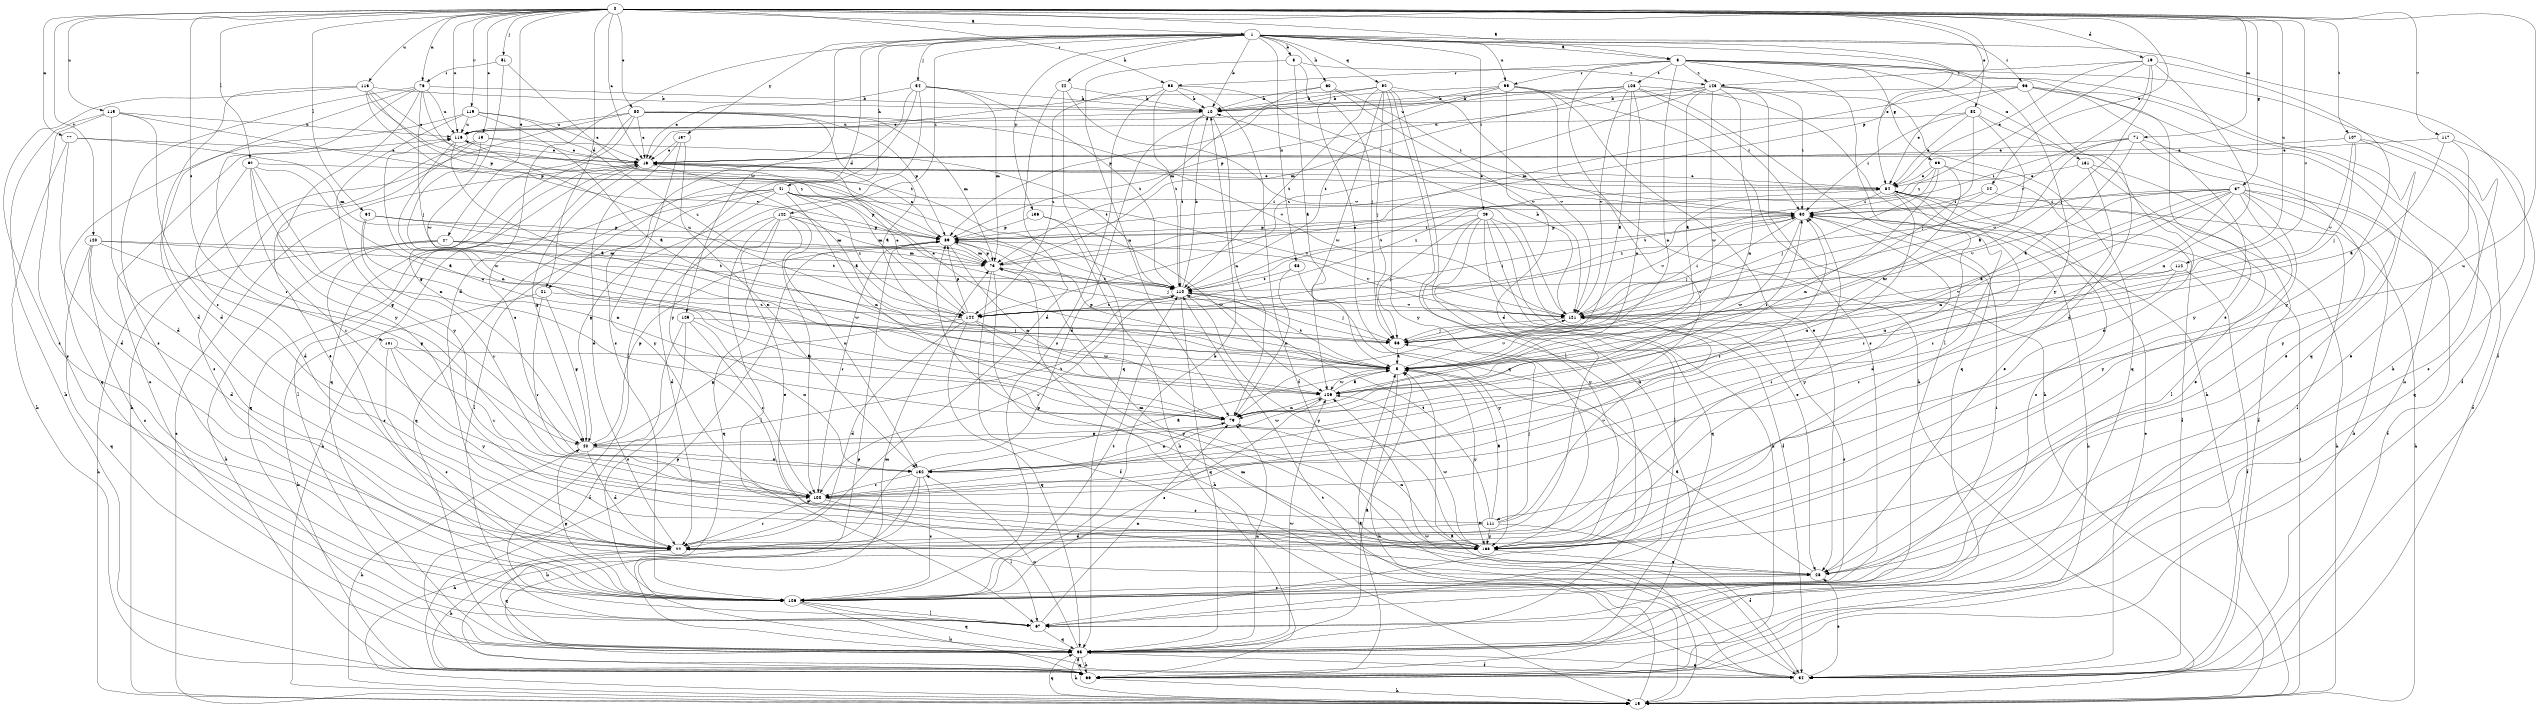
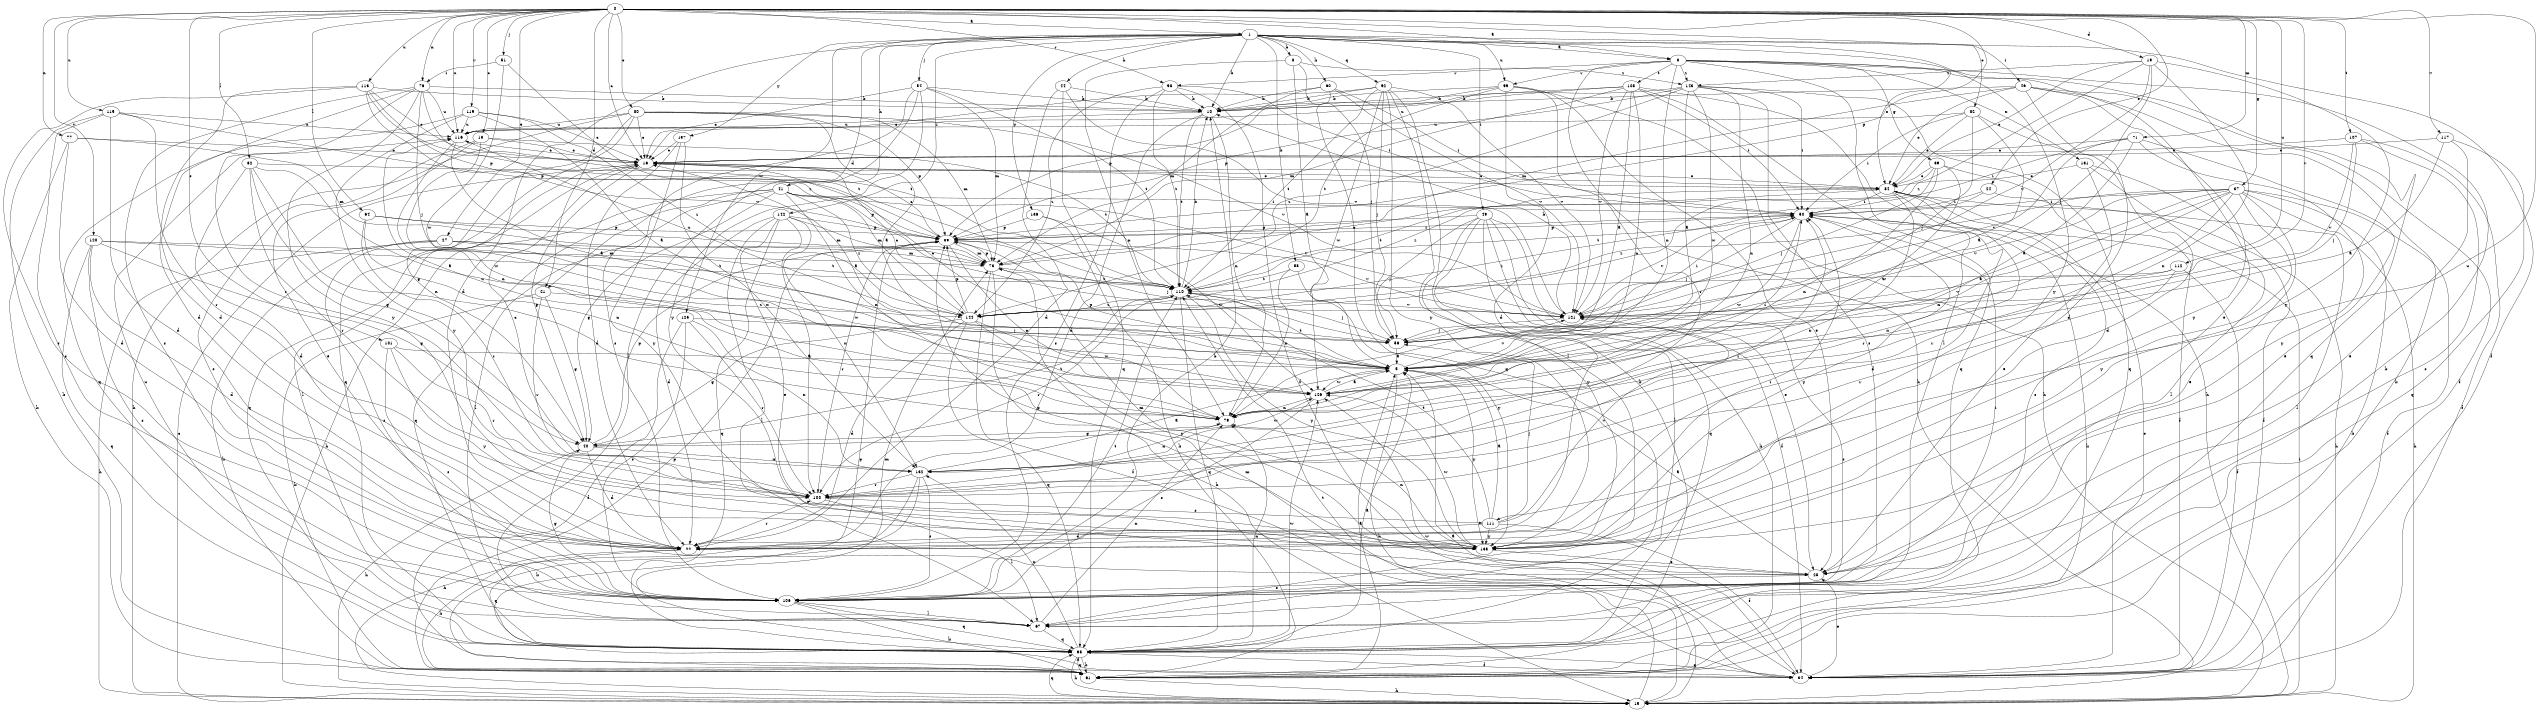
node "96": label "96" -> "46"
edge "16" -> "5": reversed
node "66": label "66" -> "61"
